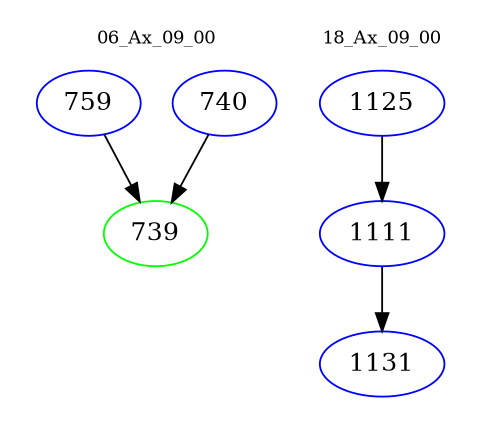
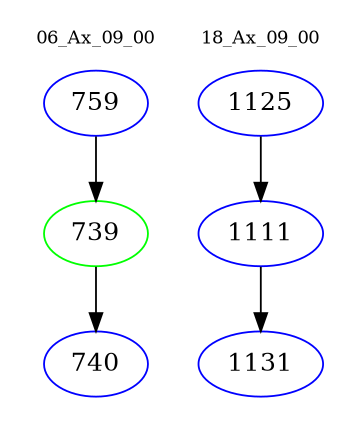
edge "740" -> "739": reversed
